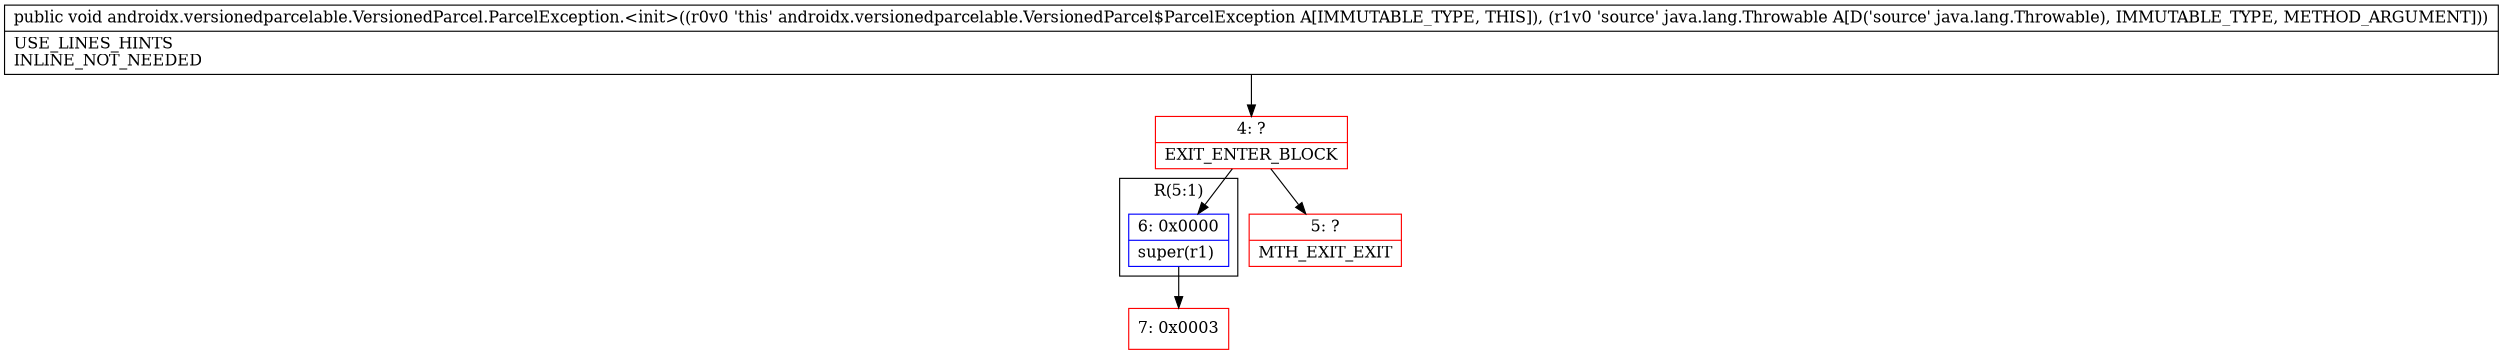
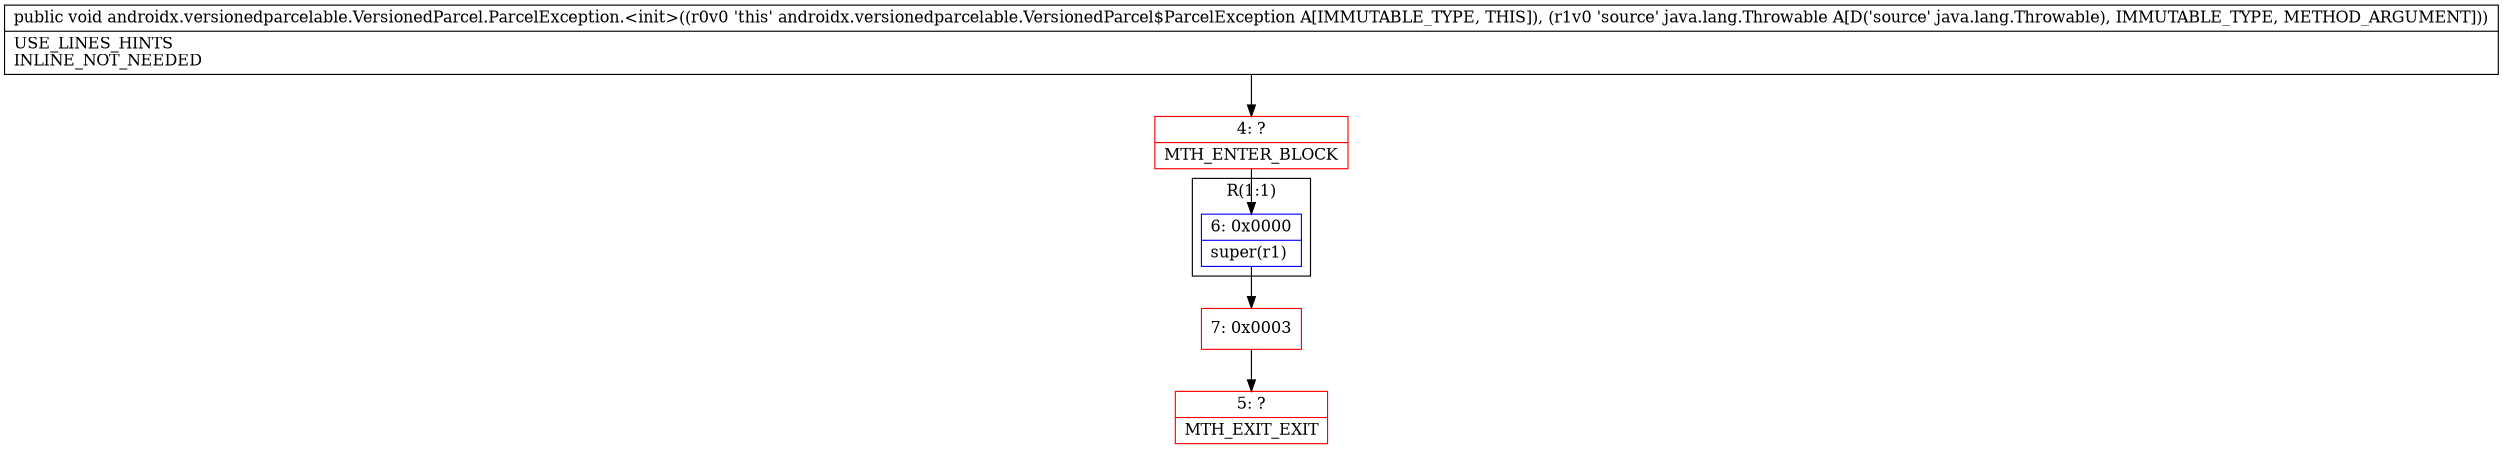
node "4: ?": text "EXIT_ENTER_BLOCK" -> "MTH_ENTER_BLOCK"
edge "4: ?" -> "5: ?": now "7: 0x0003" -> "5: ?"
cluster "R(5:1)": label "R(5:1)" -> "R(1:1)"
